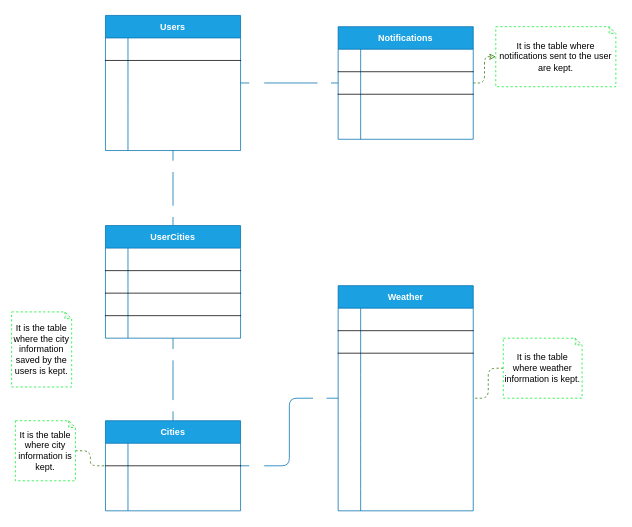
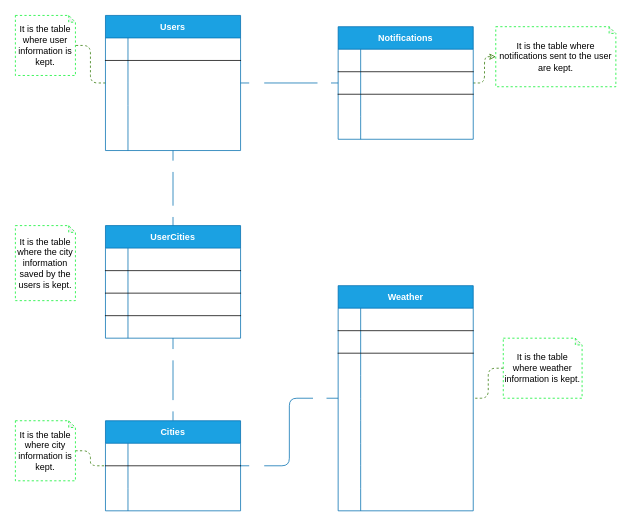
node "It is the table where user information is kept.": added
edge "It is the table where user information is kept." -- "Users": added
node "It is the table where the city information saved by the users is kept.": moved (42, 349) -> (45, 263)
